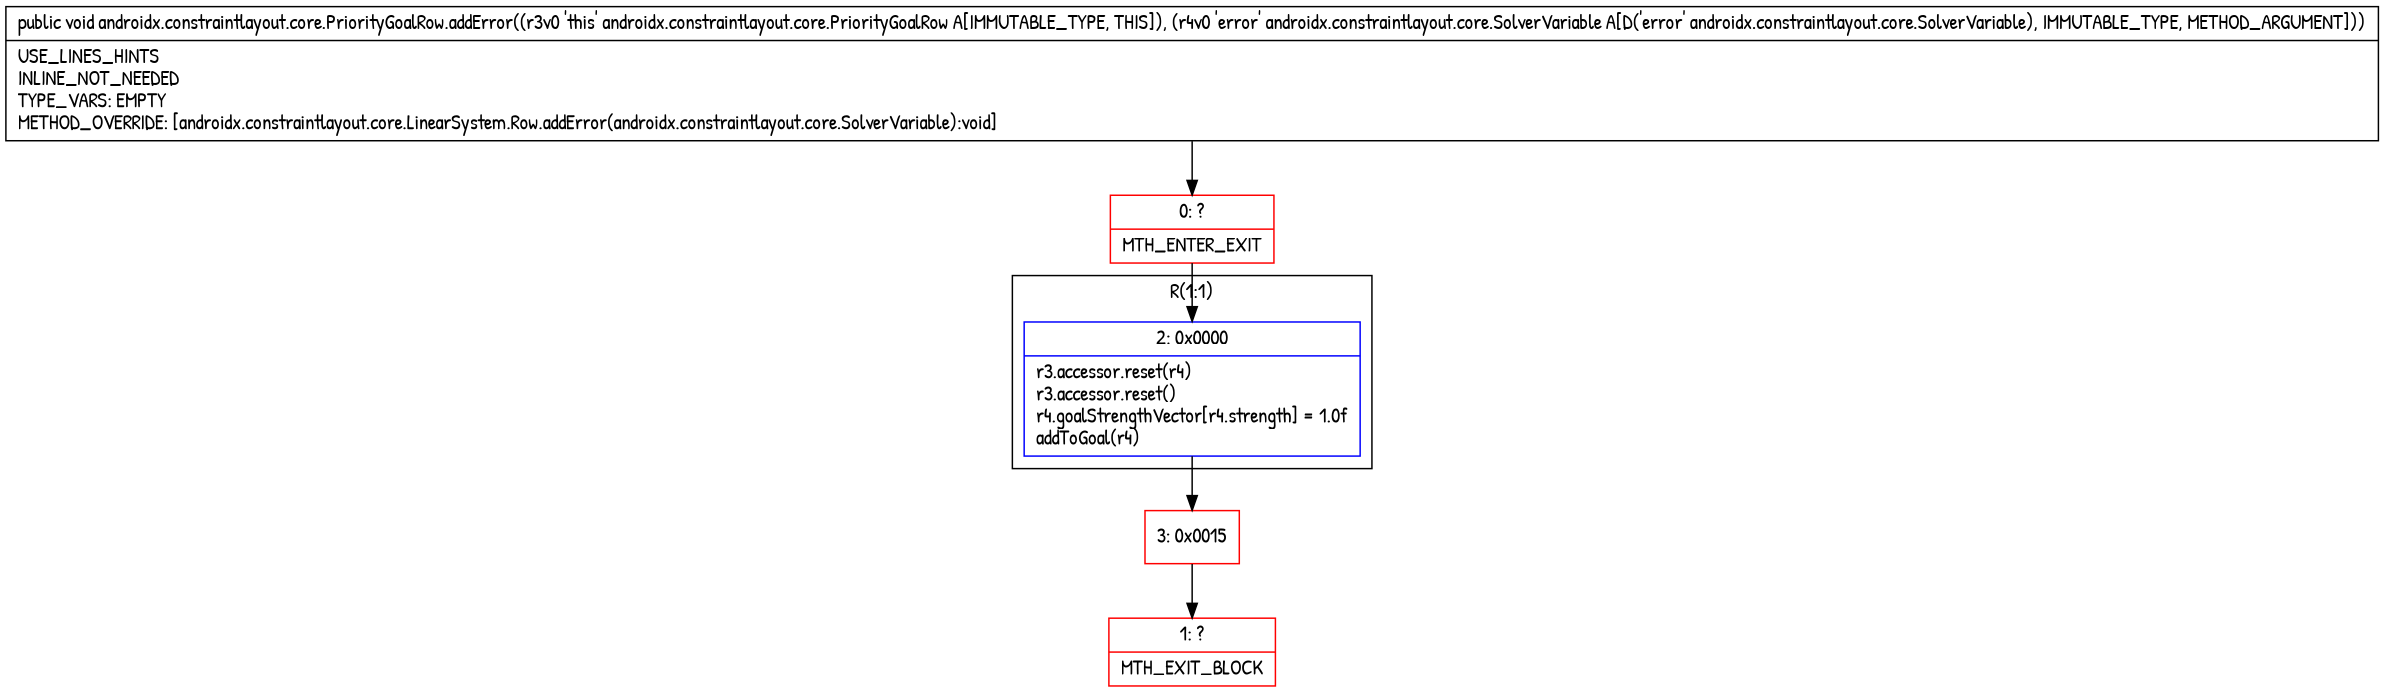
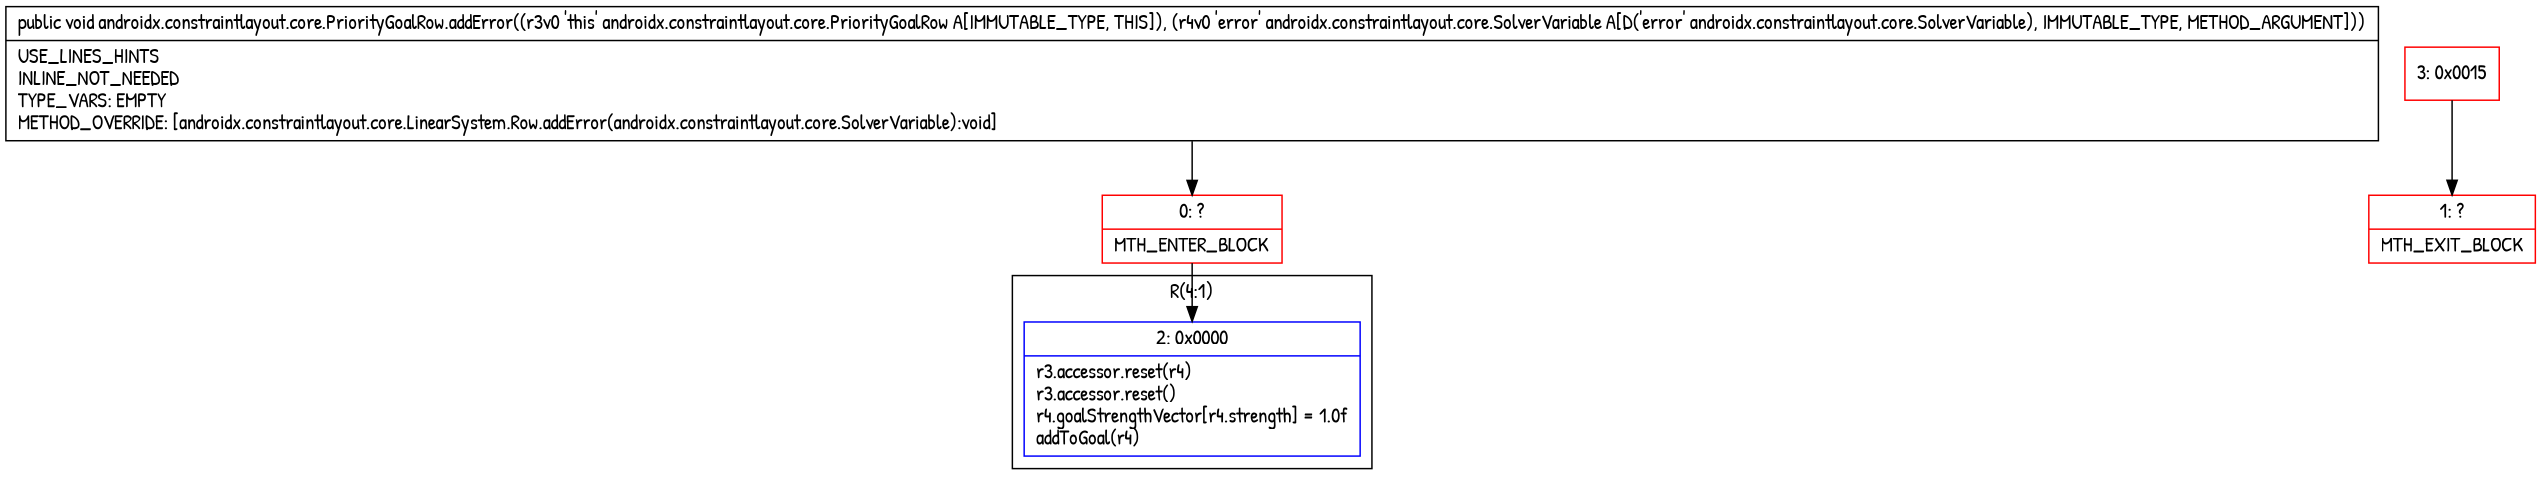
node "0: ?": text "MTH_ENTER_EXIT" -> "MTH_ENTER_BLOCK"
cluster "R(1:1)": label "R(1:1)" -> "R(4:1)"
edge "2: 0x0000" -> "3: 0x0015": removed
